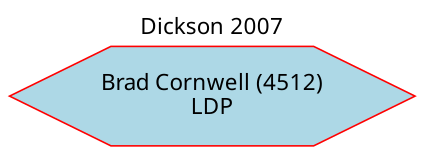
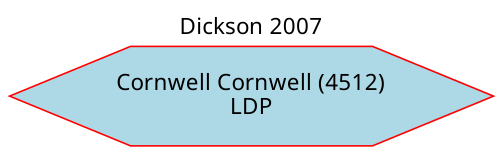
node "Brad Cornwell (4512) LDP": label "Brad Cornwell (4512) LDP" -> "Cornwell Cornwell (4512) LDP"
